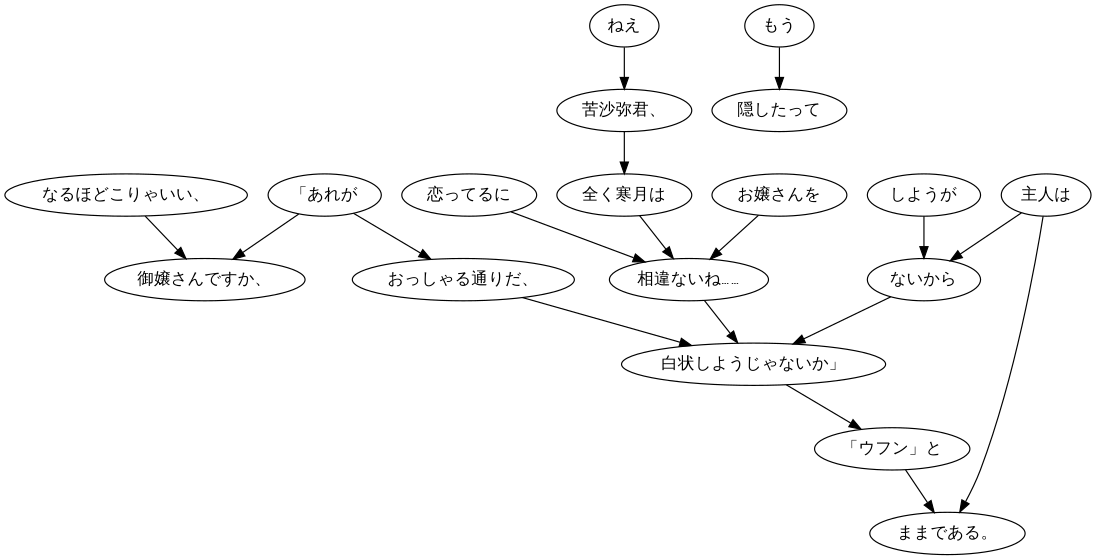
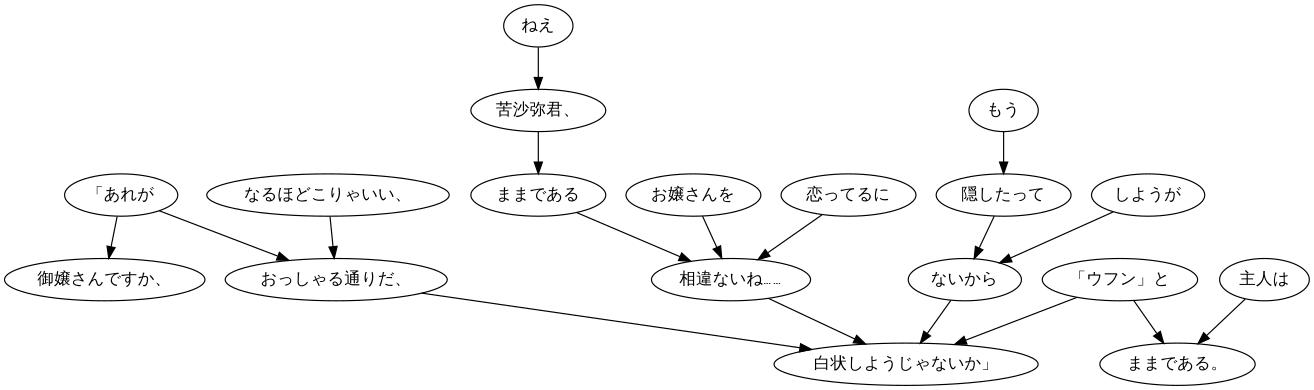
node "全く寒月は": label "全く寒月は" -> "ままである"
edge "なるほどこりゃいい、" -> "御嬢さんですか、": now "なるほどこりゃいい、" -> "おっしゃる通りだ、"
edge "主人は" -> "ないから": now "隠したって" -> "ないから"
edge "白状しようじゃないか」" -> "「ウフン」と": reversed
